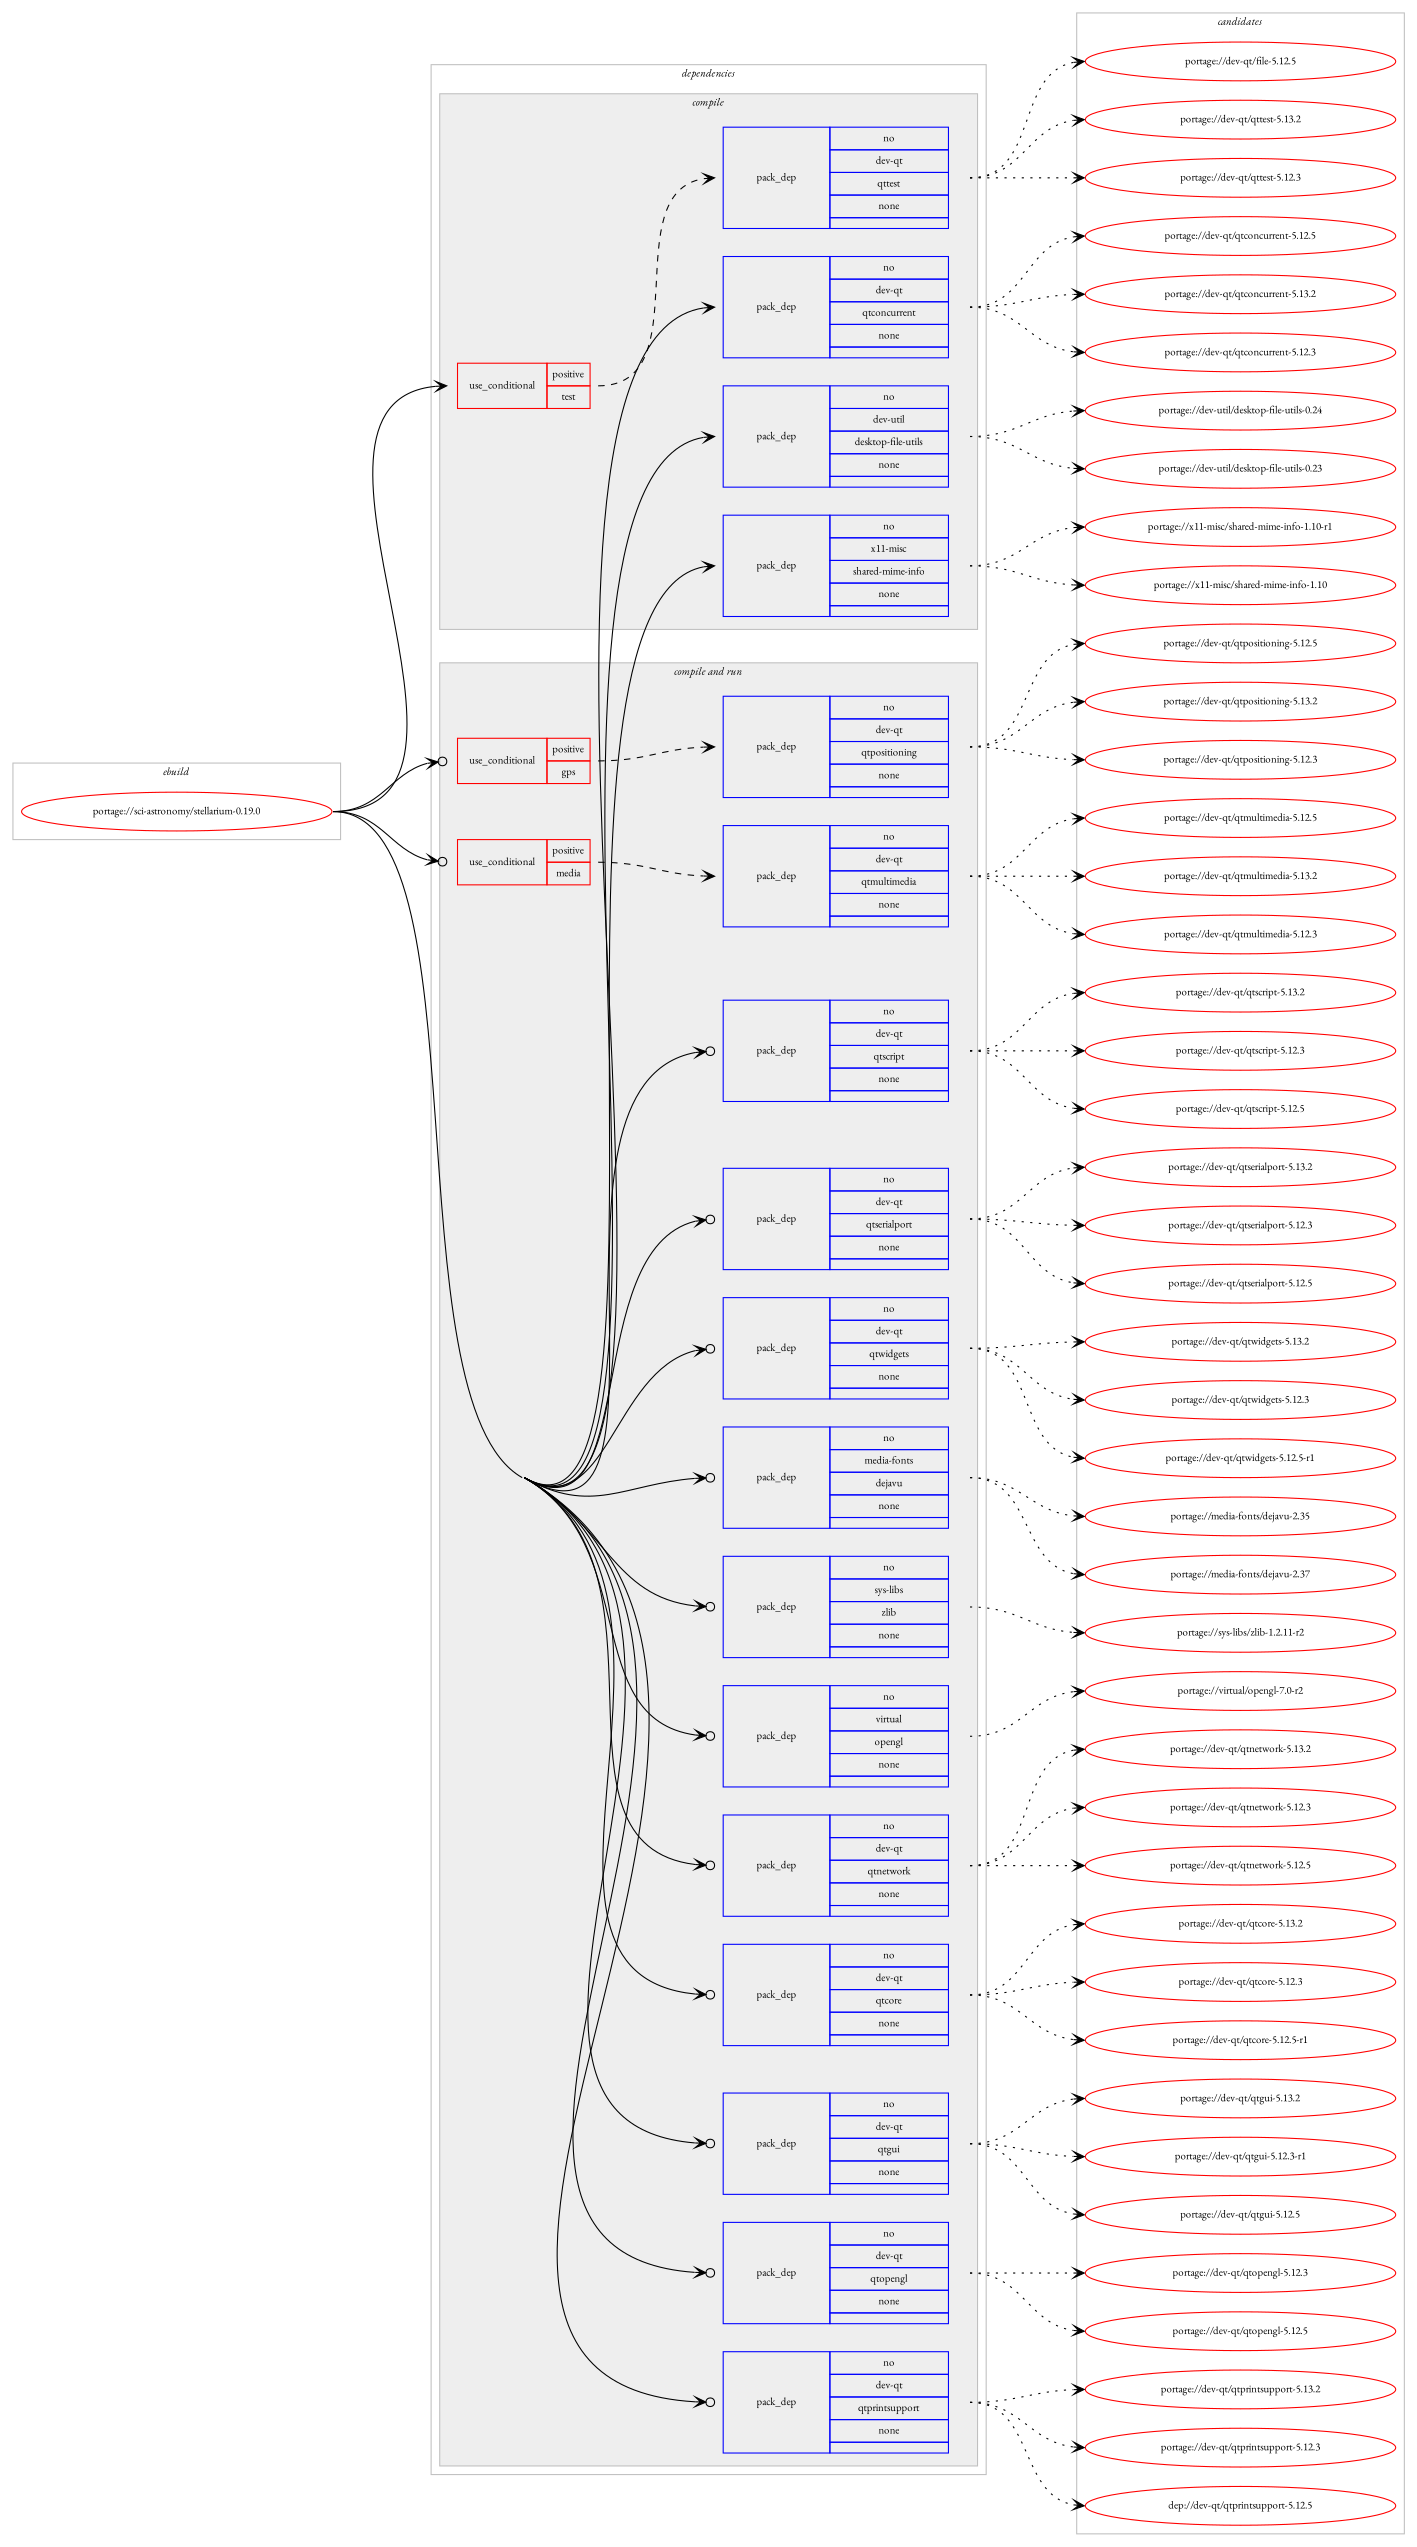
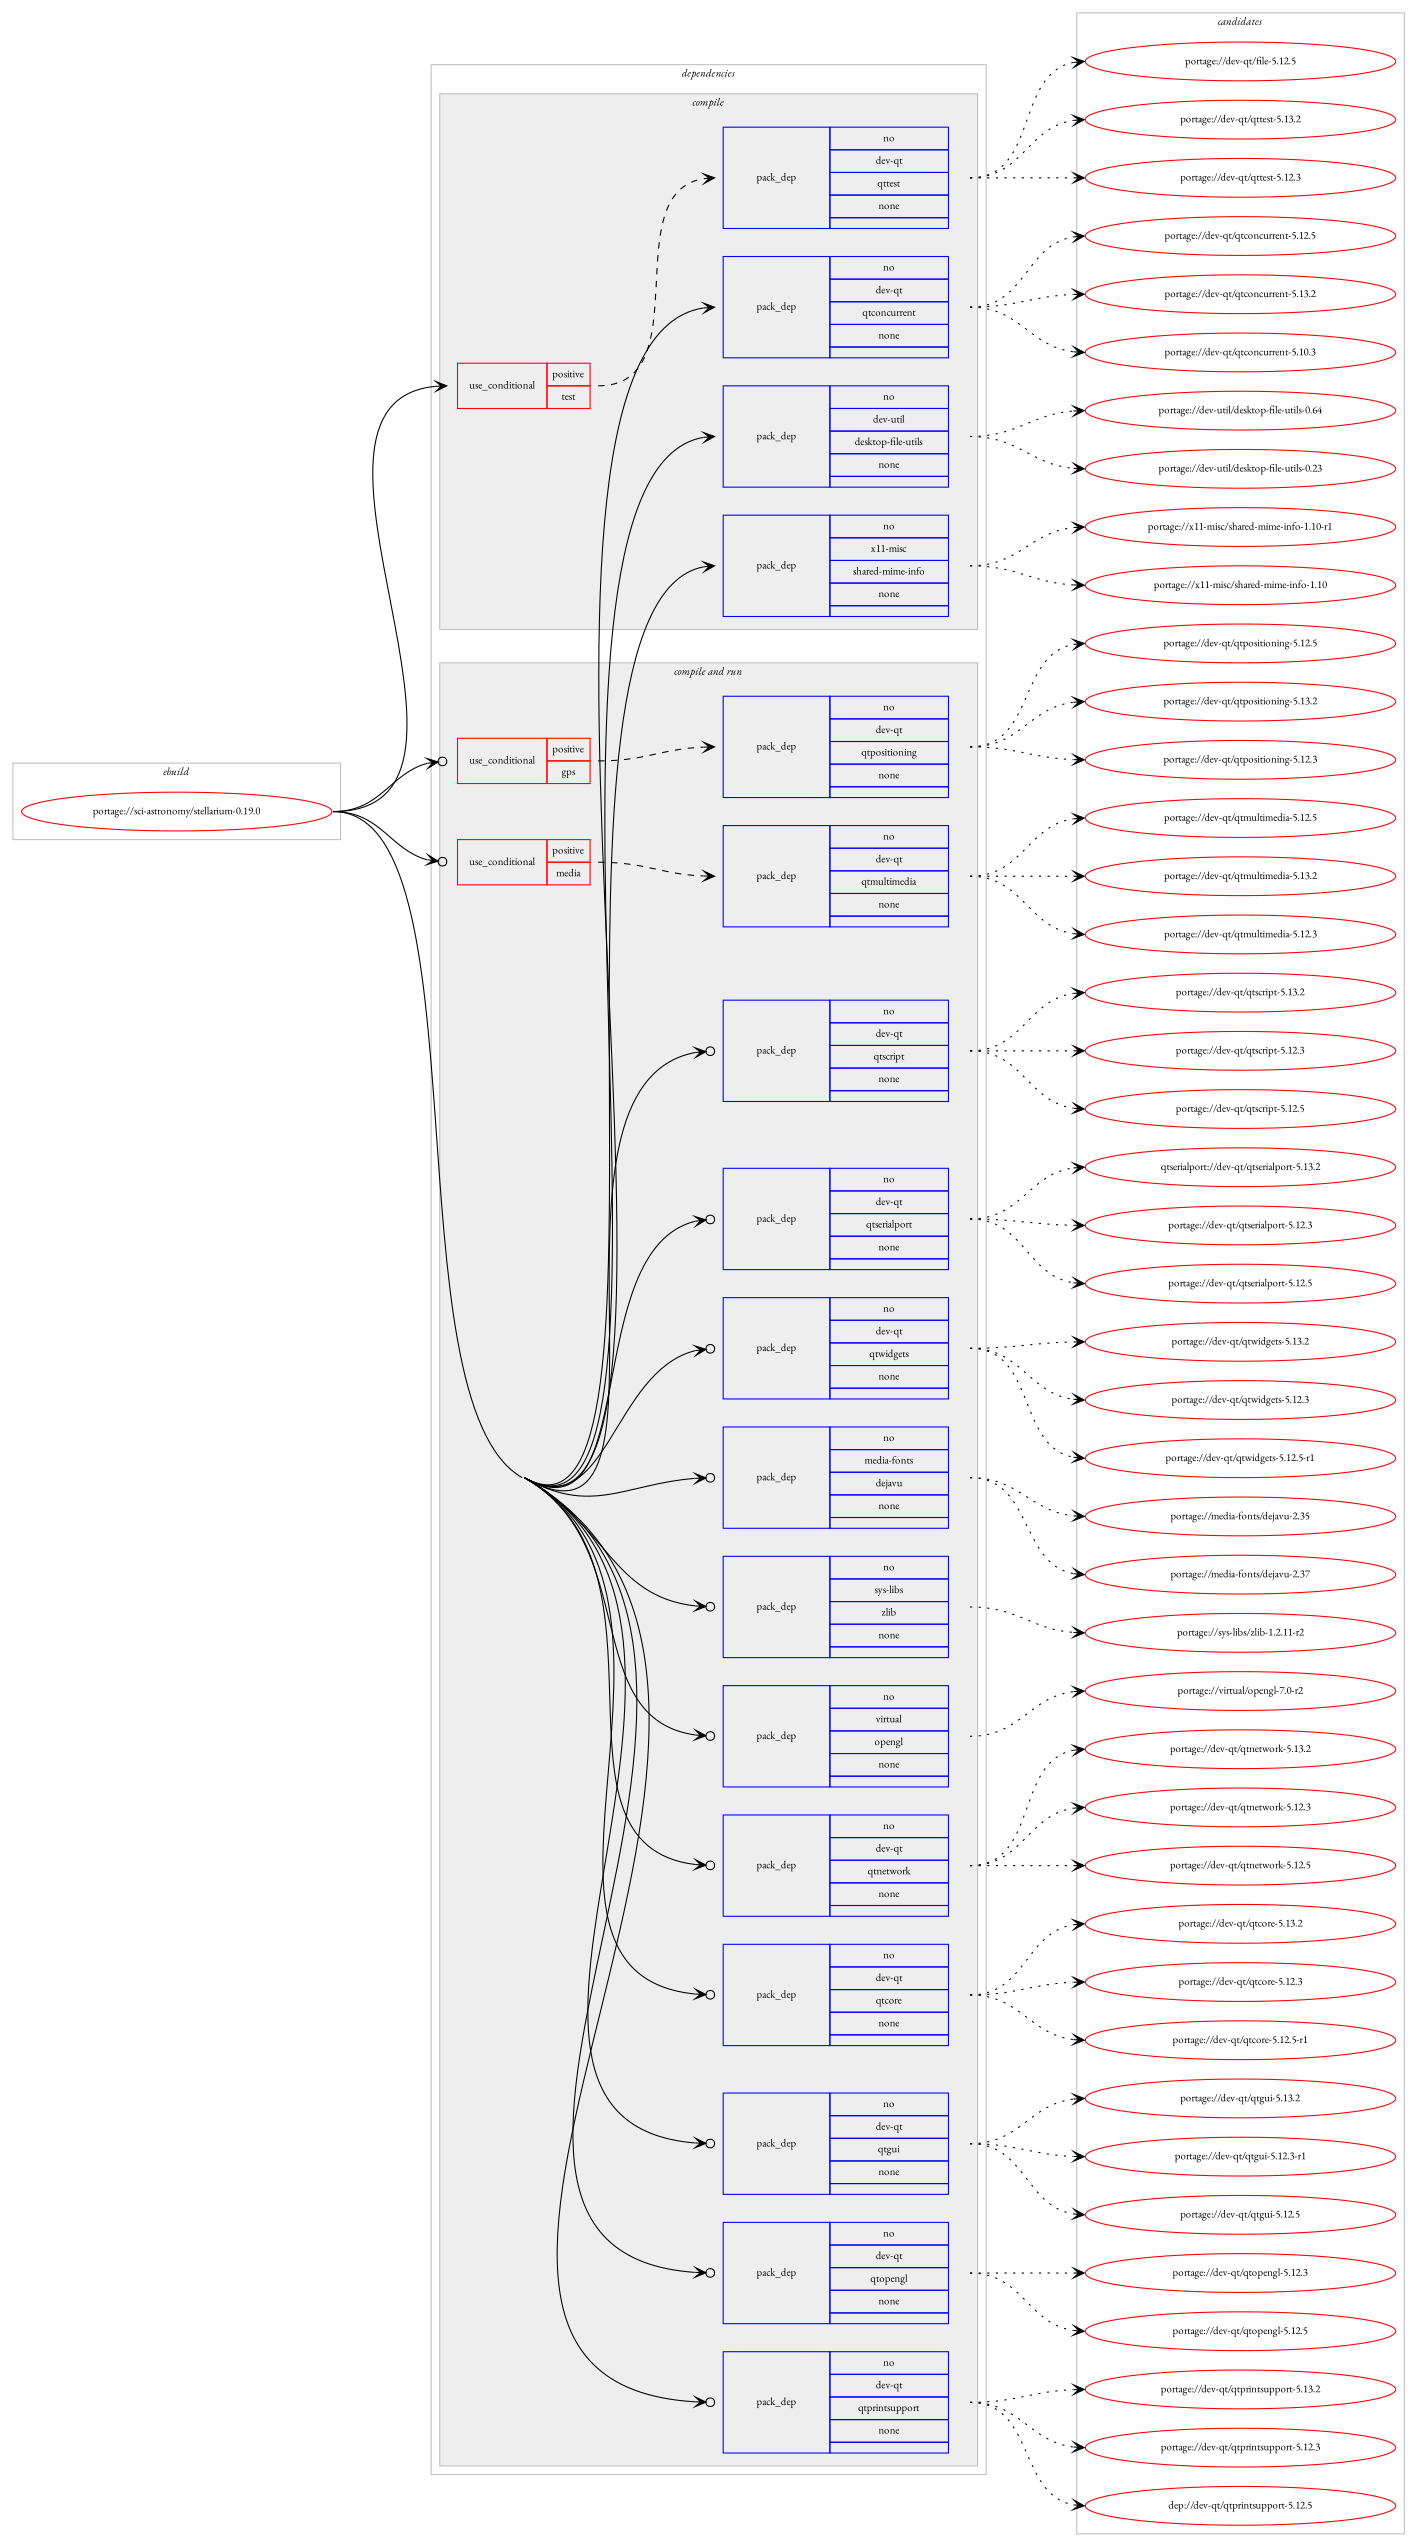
node "portage://dev-qt/qtconcurrent-5.12.3": label "portage://dev-qt/qtconcurrent-5.12.3" -> "portage://dev-qt/qtconcurrent-5.10.3"
node "portage://dev-util/desktop-file-utils-0.24": label "portage://dev-util/desktop-file-utils-0.24" -> "portage://dev-util/desktop-file-utils-0.64"
node "portage://dev-qt/qtserialport-5.13.2": label "portage://dev-qt/qtserialport-5.13.2" -> "qtserialport://dev-qt/qtserialport-5.13.2"
